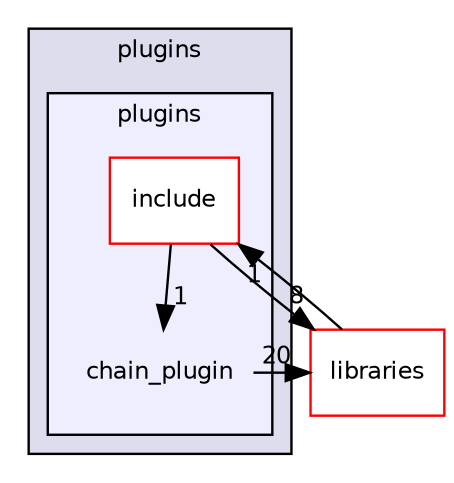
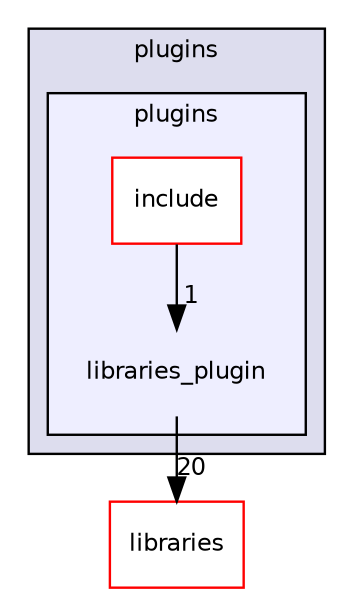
edge "include" -> "libraries": removed
edge "libraries" -> "include": removed
node "chain_plugin": label "chain_plugin" -> "libraries_plugin"
